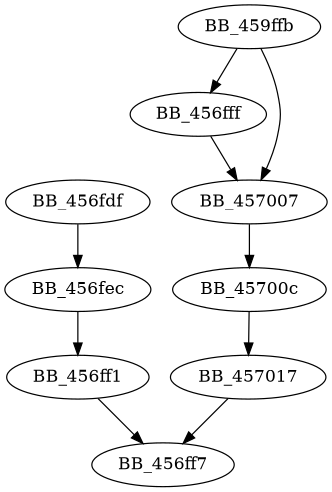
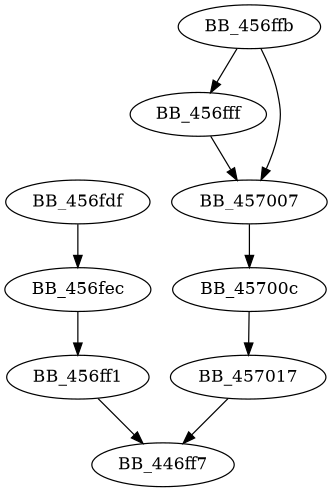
node "BB_459ffb": label "BB_459ffb" -> "BB_456ffb"
node "BB_456ff7": label "BB_456ff7" -> "BB_446ff7"
